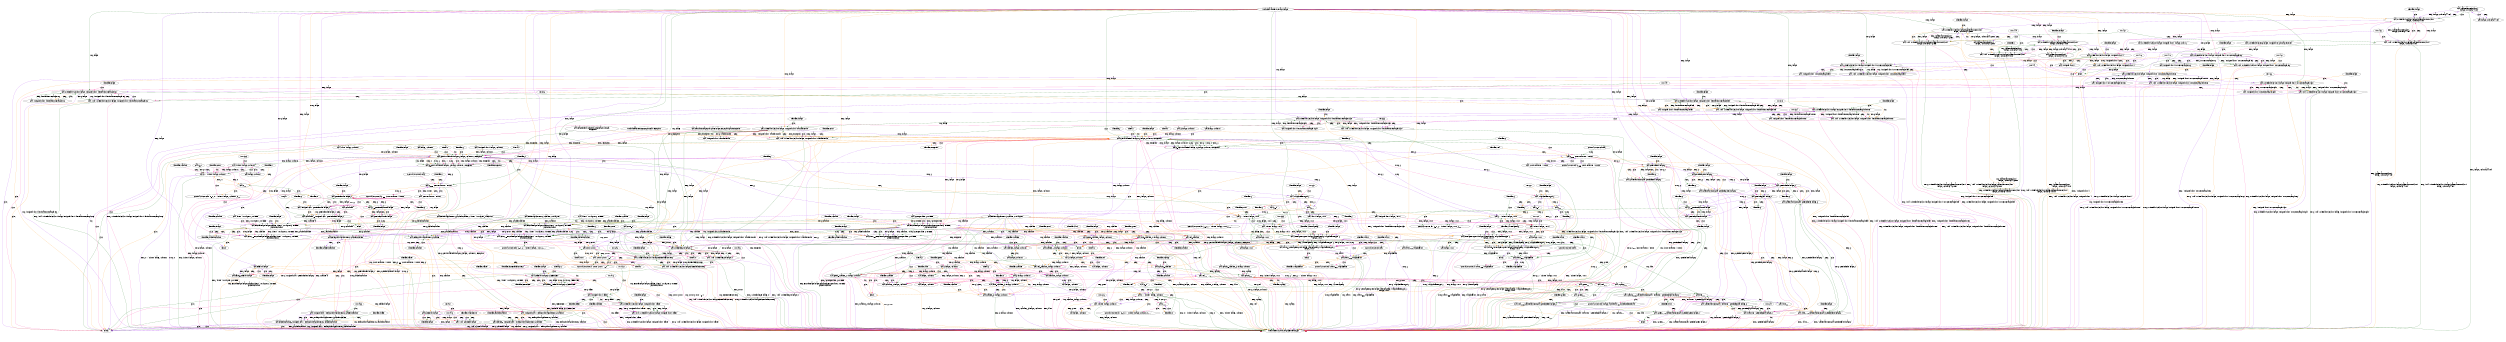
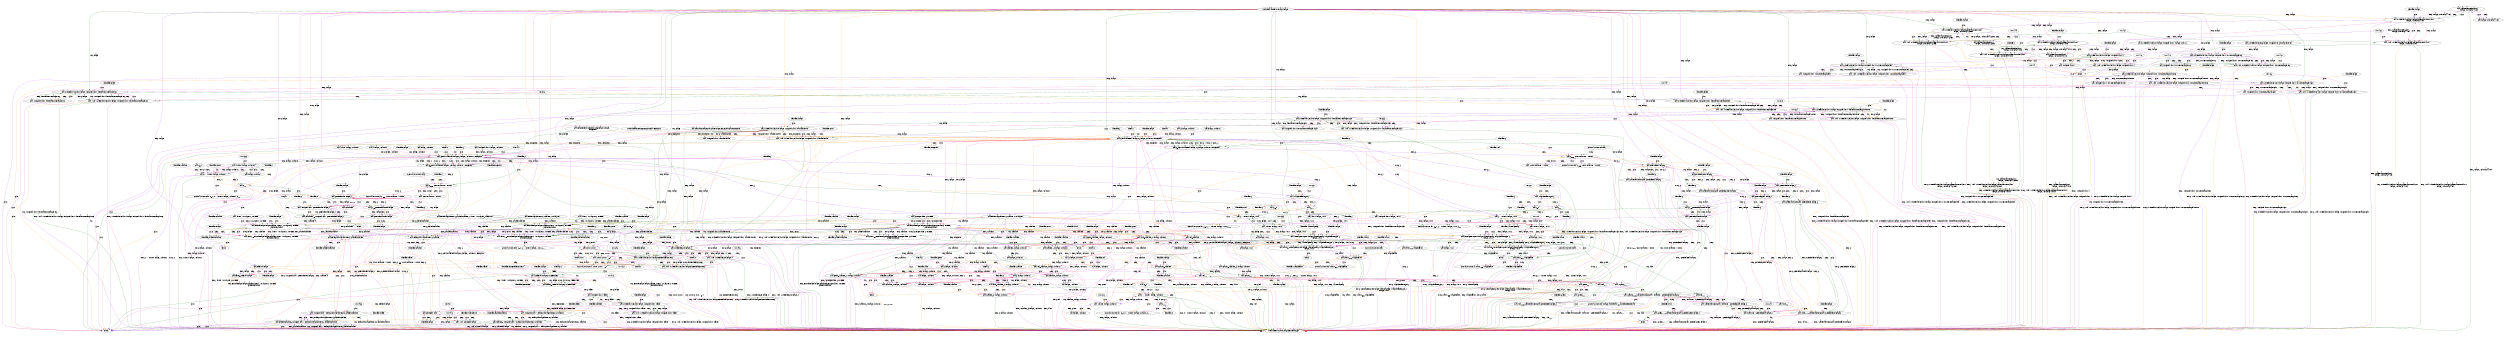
node "(Call,(unsigned short) destination_rectangle.left)": removed
node "(Call,4*image->columns)": added
edge "(Call,count & 0x01)" -> "(Literal,0x01)": added, label "CFG:"
edge "(Call,*green++=ScaleQuantumToChar(GetPixelGreen(image,p)))" -> "(Call,ScaleQuantumToChar(GetPixelGreen(image,p)))": now "(Call,*green++=ScaleQuantumToChar(GetPixelGreen(image,p)))" -> "(Call,GetPixelRed(image,p))"
edge "(Literal,512)" -> "(Call,SeekBlob(image,512,SEEK_SET))": label "AST: " -> "SEEK: "
edge "(Call,(unsigned char *) RelinquishMagickMemory(scanline))" -> "(Call,RelinquishMagickMemory(scanline))": removed, label "CFG:"
edge "1011922" -> "(Call,(unsigned short) offset)": now "1011922" -> "(Call,SeekBlob(image,512,SEEK_SET))"
node "(Call,CloseBlob(image))": label "(Call,CloseBlob(image))" -> "(Call,CloseBlob(trait))"
